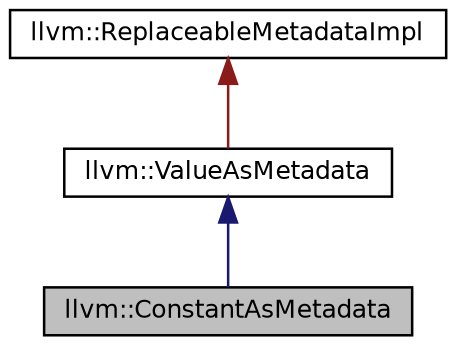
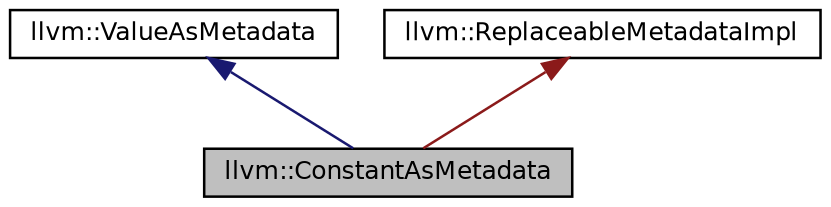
edge "llvm::ValueAsMetadata" -> "llvm::ReplaceableMetadataImpl": now "llvm::ConstantAsMetadata" -> "llvm::ReplaceableMetadataImpl"
